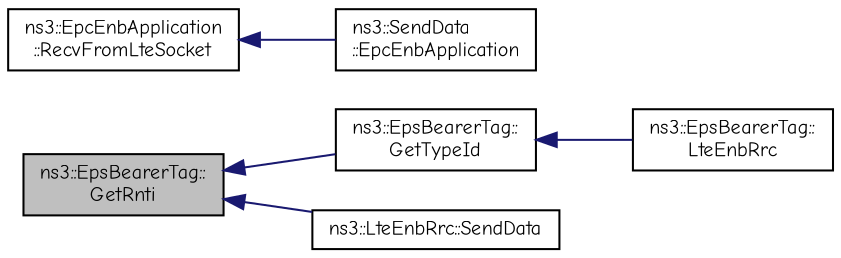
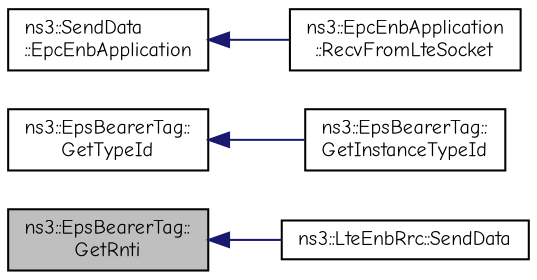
edge "ns3::SendData ::EpcEnbApplication" -> "ns3::EpcEnbApplication ::RecvFromLteSocket": reversed
node "ns3::EpsBearerTag:: LteEnbRrc": label "ns3::EpsBearerTag:: LteEnbRrc" -> "ns3::EpsBearerTag:: GetInstanceTypeId"
edge "ns3::EpsBearerTag:: GetTypeId" -> "ns3::EpsBearerTag:: GetRnti": removed
